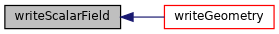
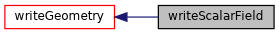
edge "writeGeometry" -> "writeScalarField": reversed
